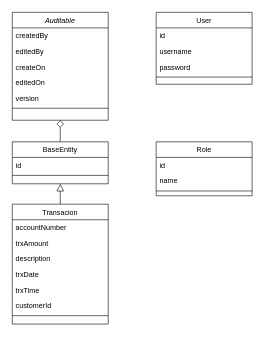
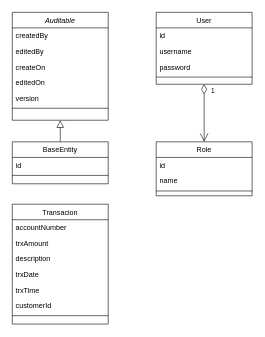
edge "User" -- "Role": added, label "1"
edge "BaseEntity" -> "Auditable": arrowhead diamond -> block
edge "Transacion" -> "BaseEntity": removed
